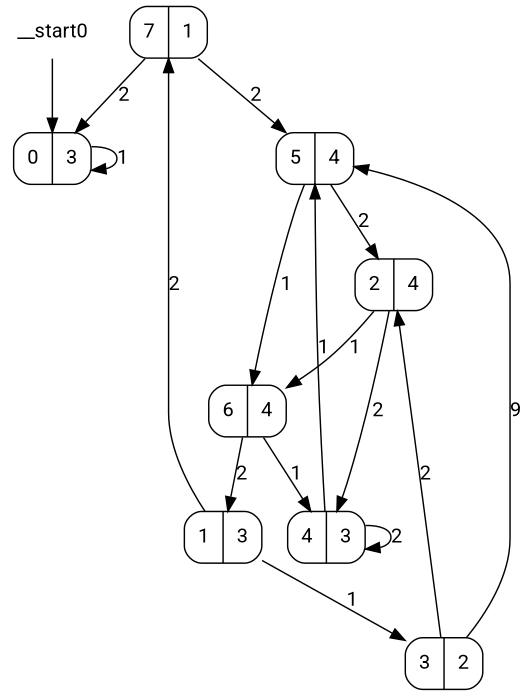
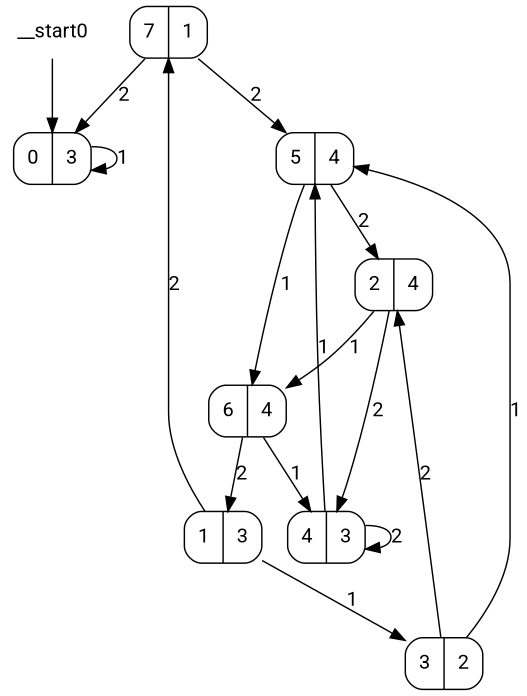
edge "3" -> "5": label "9" -> "1"
